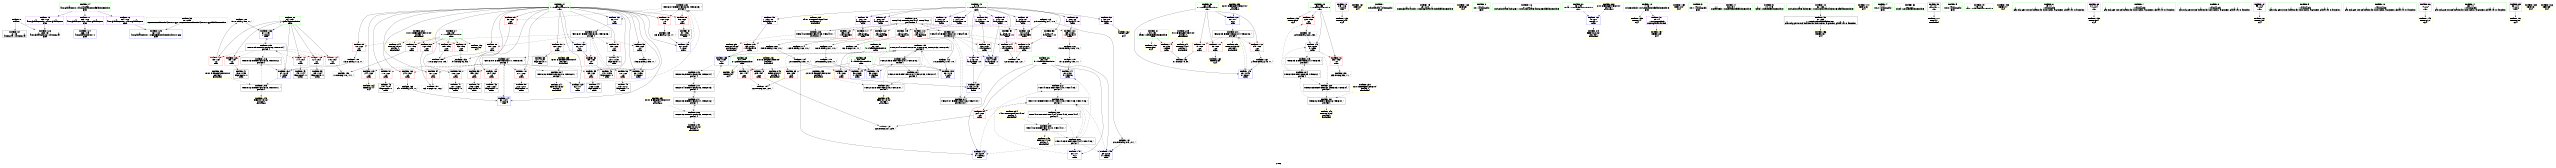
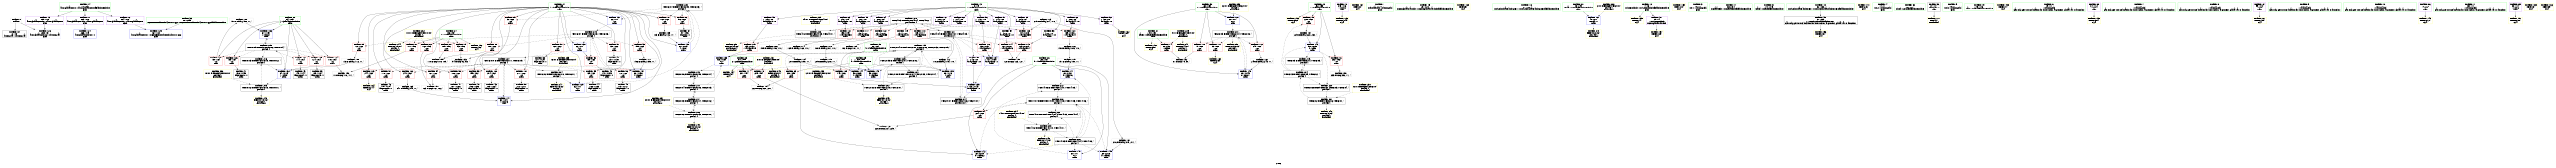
node "NodeID: 2": removed
node "NodeID: 63": added
node "NodeID: 87": text "inc" -> "main"
